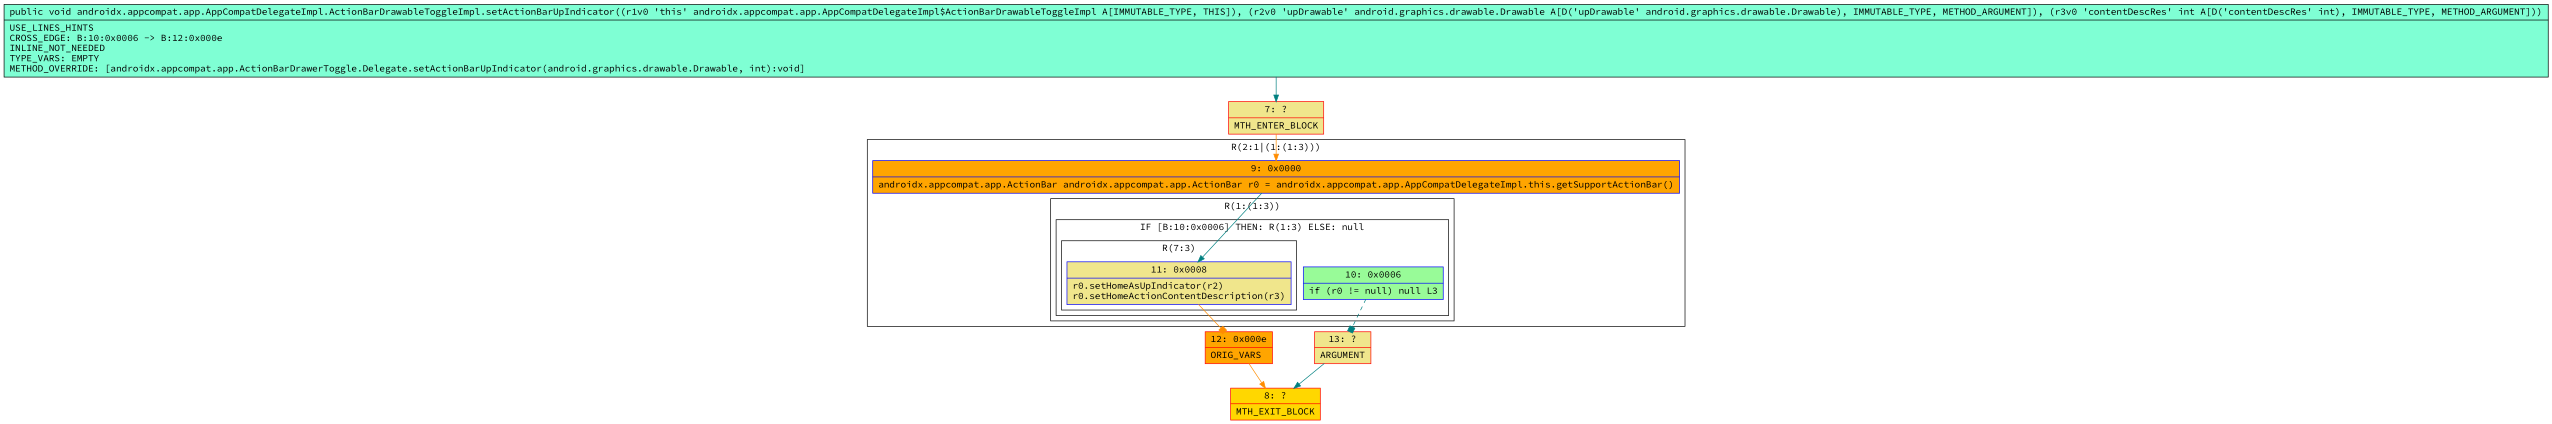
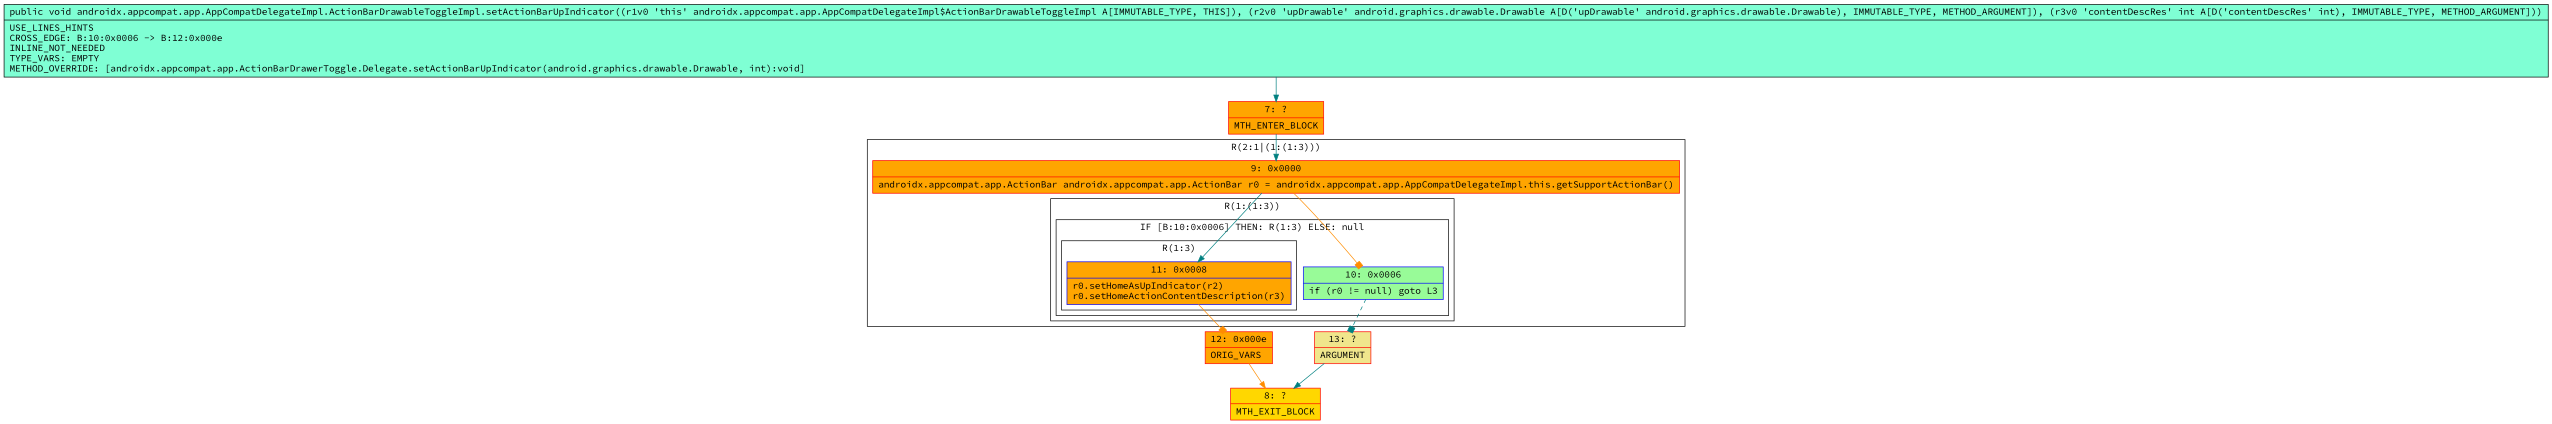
node "7: ?": fillcolor khaki -> orange
edge "7: ?" -> "9: 0x0000": color darkorange -> teal
node "9: 0x0000": color blue -> red
edge "9: 0x0000" -> "10: 0x0006": added
cluster "R(7:3)": label "R(7:3)" -> "R(1:3)"
node "11: 0x0008": fillcolor khaki -> orange
node "10: 0x0006": text "if (r0 != null) null L3" -> "if (r0 != null) goto L3"
